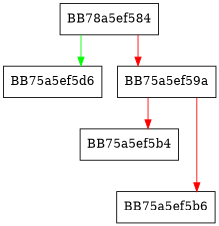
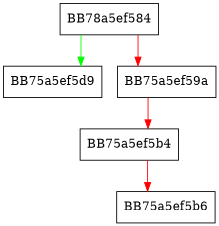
node "BB75a5ef5d6": label "BB75a5ef5d6" -> "BB75a5ef5d9"
edge "BB75a5ef59a" -> "BB75a5ef5b6": now "BB75a5ef5b4" -> "BB75a5ef5b6"
